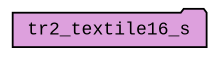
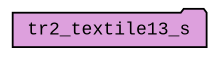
node "tr2_textile16_s": label "tr2_textile16_s" -> "tr2_textile13_s"
